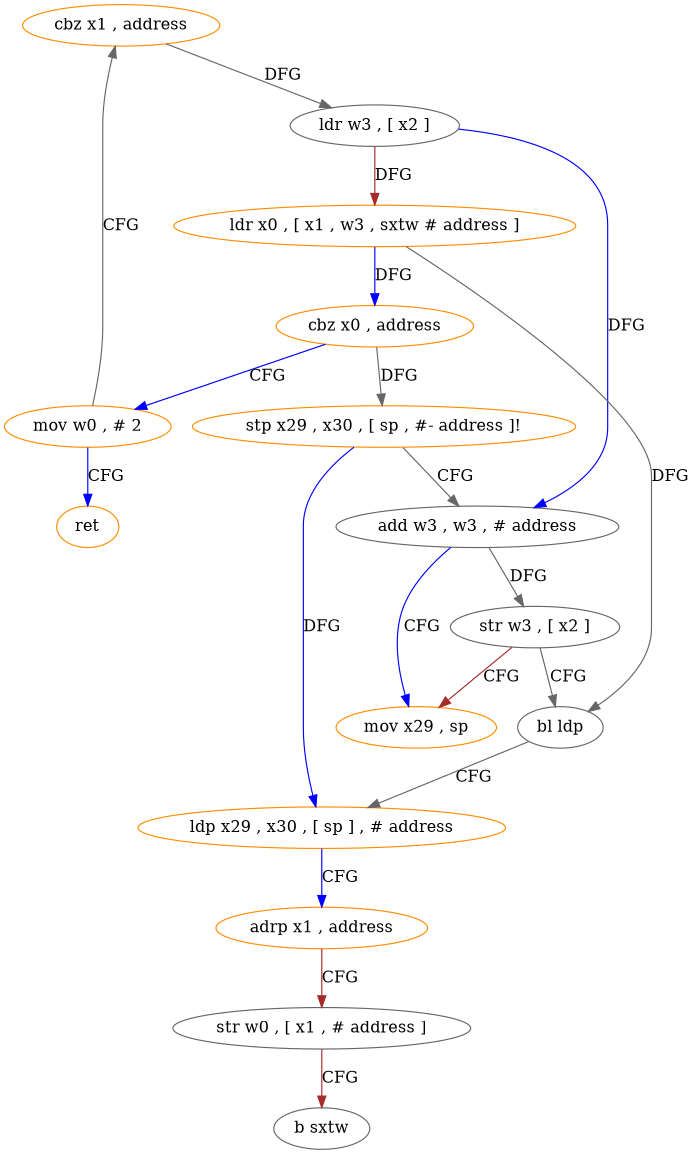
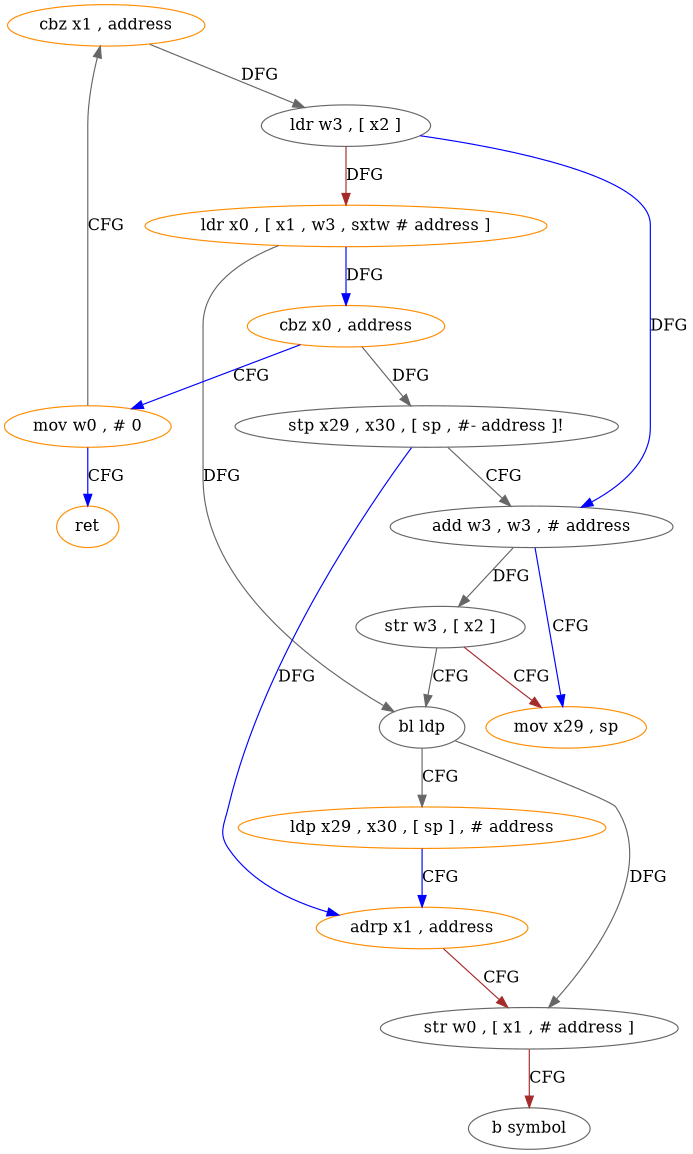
node "mov w0 , # 2": label "mov w0 , # 2" -> "mov w0 , # 0"
node "stp x29 , x30 , [ sp , #- address ]!": color darkorange -> gray40
edge "stp x29 , x30 , [ sp , #- address ]!" -> "ldp x29 , x30 , [ sp ] , # address": now "stp x29 , x30 , [ sp , #- address ]!" -> "adrp x1 , address"
edge "bl ldp" -> "str w0 , [ x1 , # address ]": added, label "DFG"
node "b sxtw": label "b sxtw" -> "b symbol"
